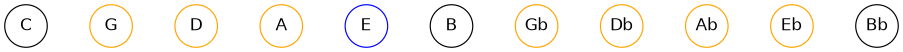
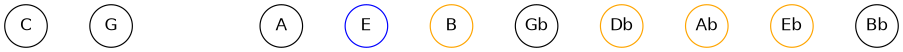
node "G": color orange -> black
node "D": removed
node "A": color orange -> black
node "B": color black -> orange
node "Gb": color orange -> black
